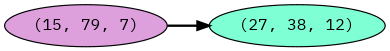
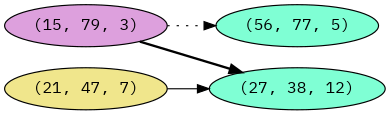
node "(15, 79, 7)": label "(15, 79, 7)" -> "(15, 79, 3)"
node "(56, 77, 5)": added
node "(21, 47, 7)": added
